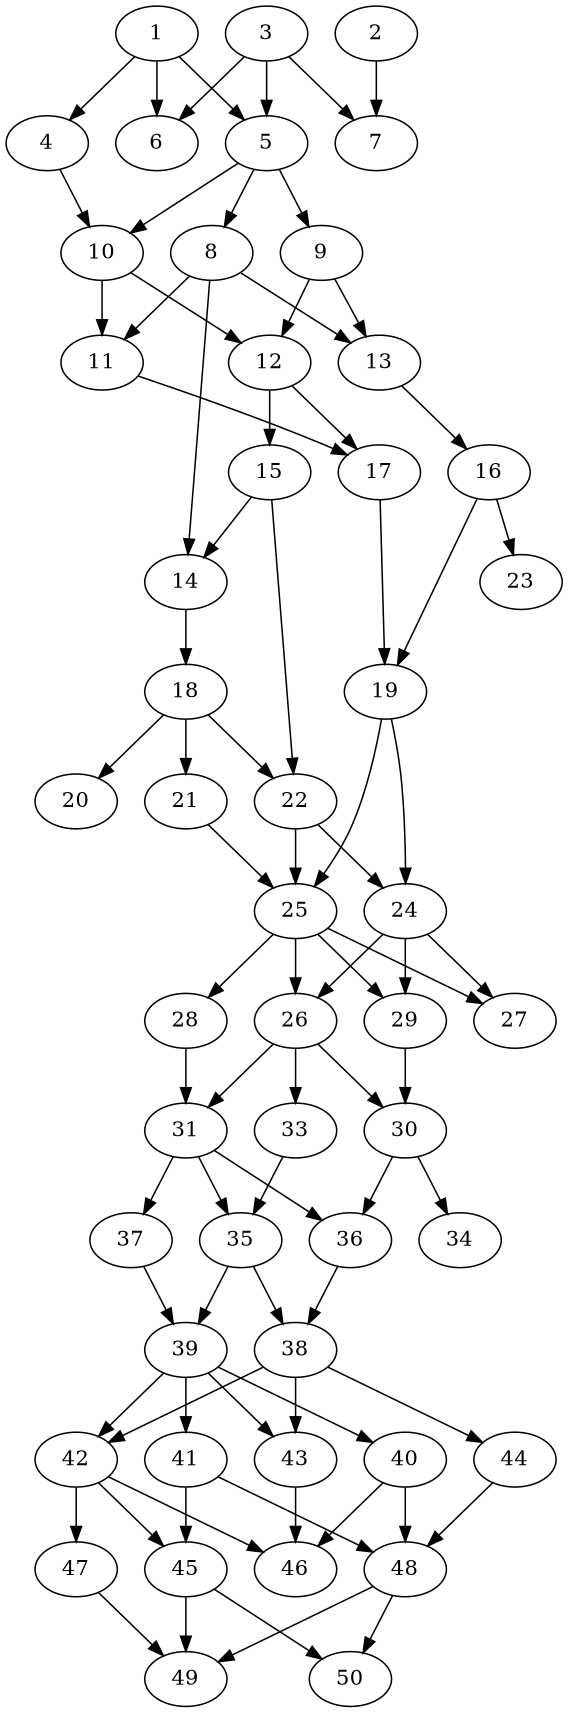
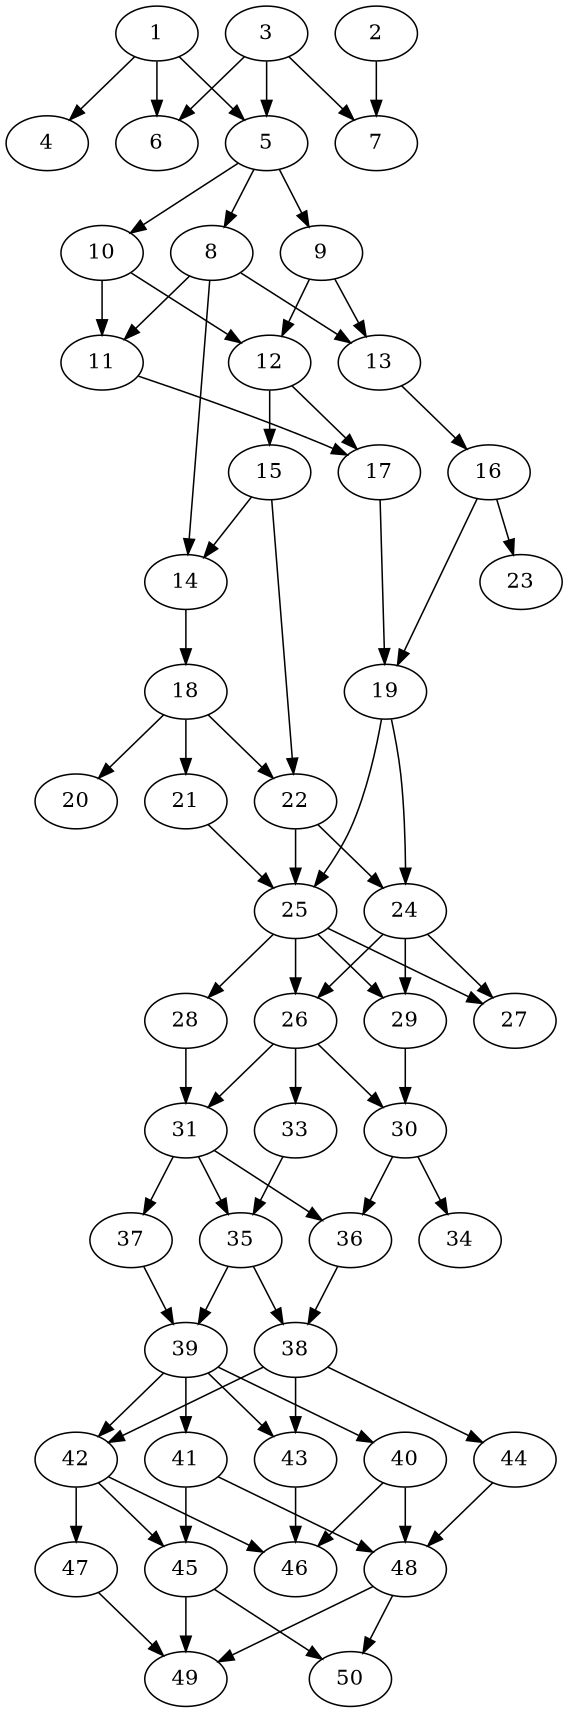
edge "4" -> "10": removed
